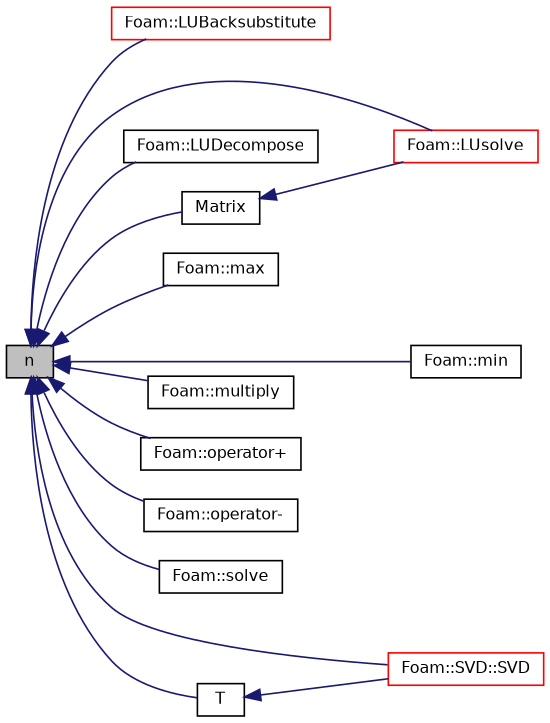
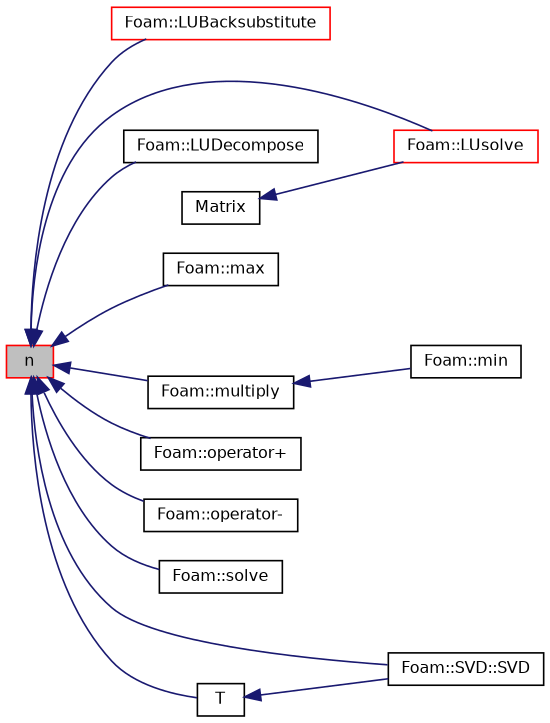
edge "Matrix" -> "n": removed
node "n": color black -> red
edge "Foam::min" -> "n": now "Foam::min" -> "Foam::multiply"
node "Foam::SVD::SVD": color red -> black
